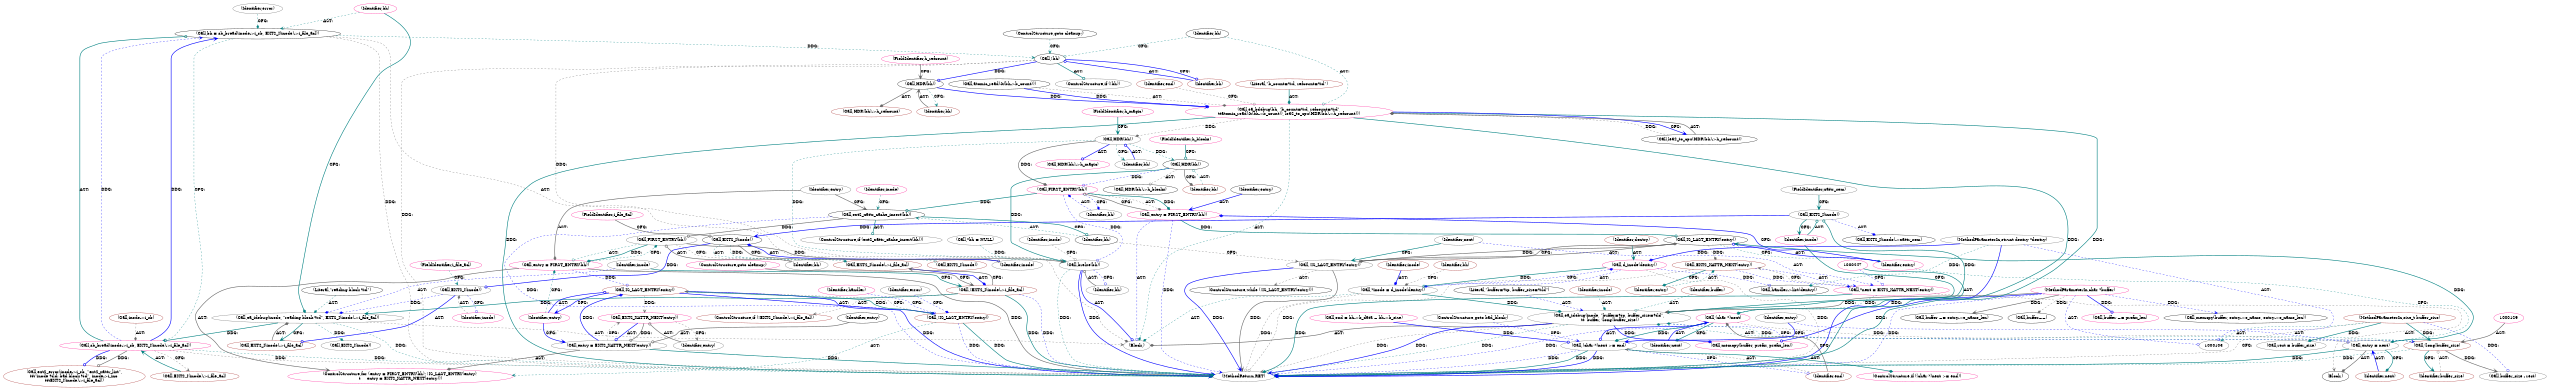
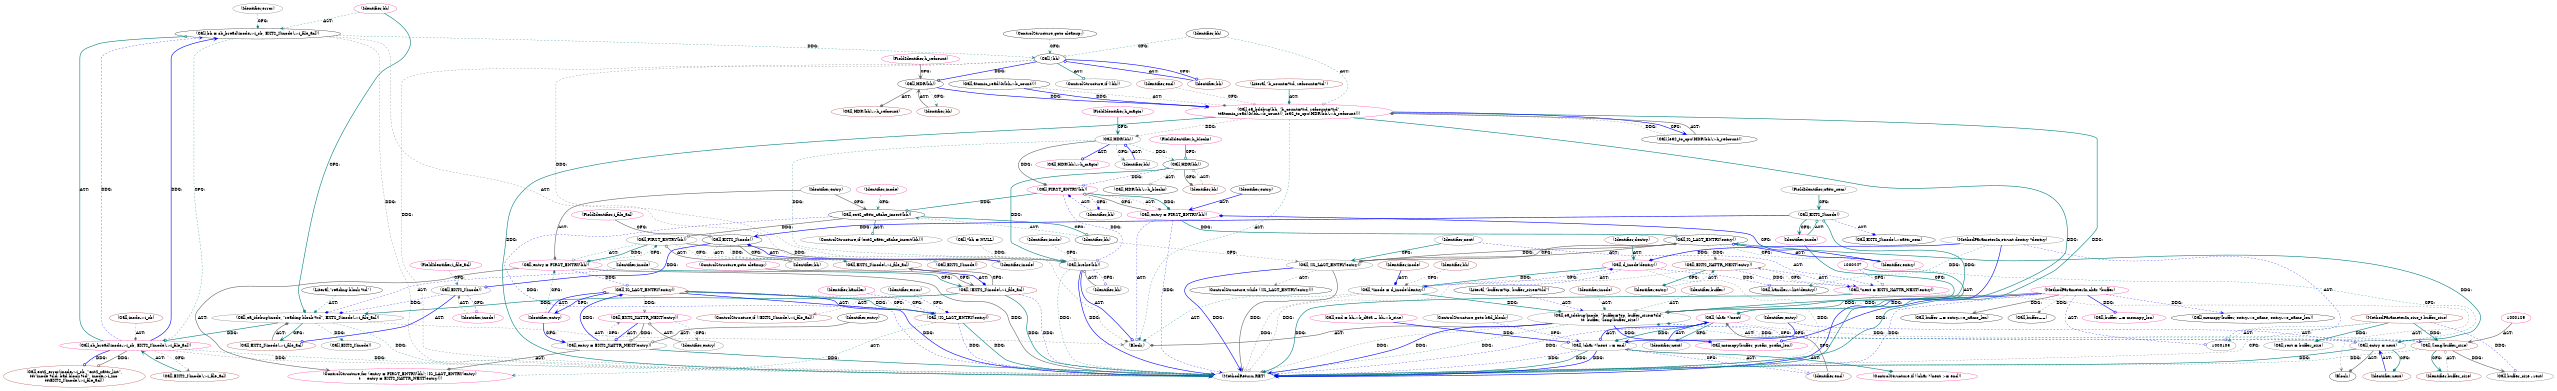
node "(Call,buffer += prefix_len)": label "(Call,buffer += prefix_len)" -> "(Call,buffer += memcpy_len)"
